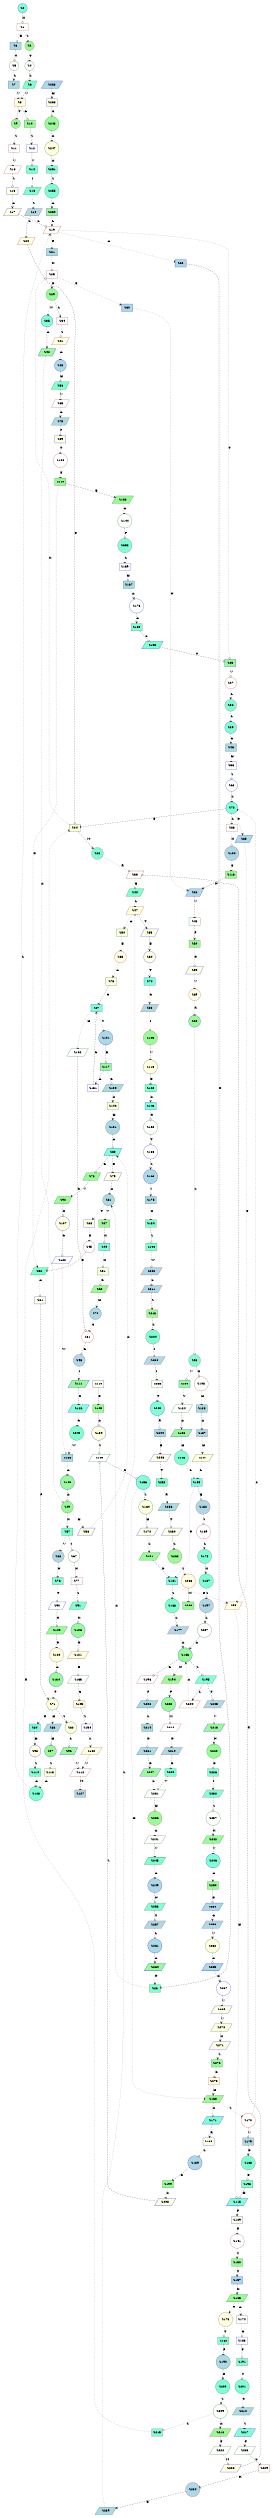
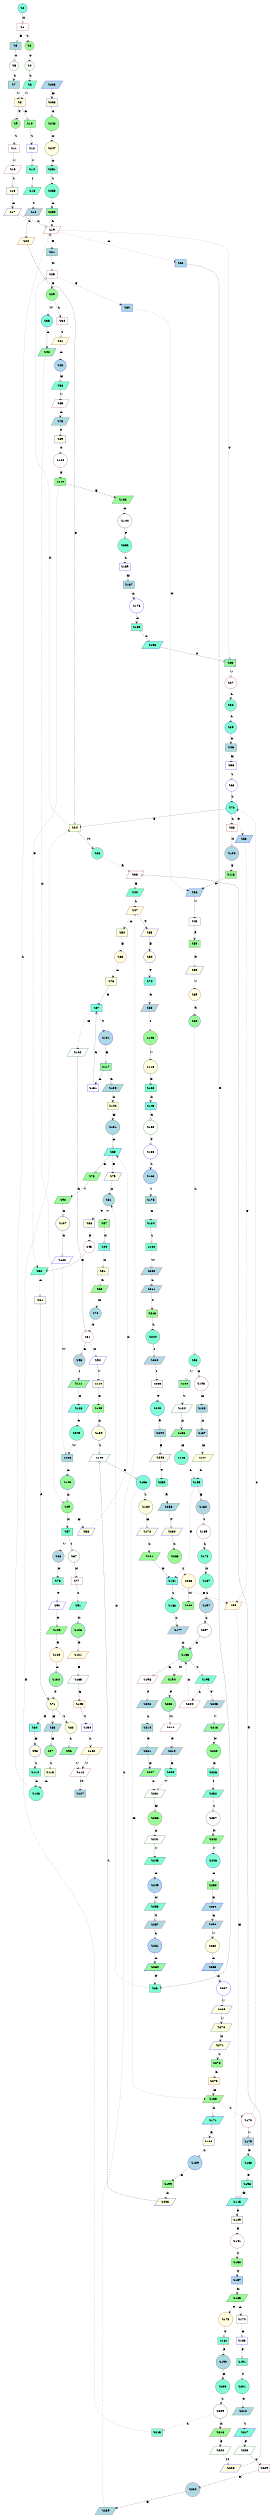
node "S94": added
